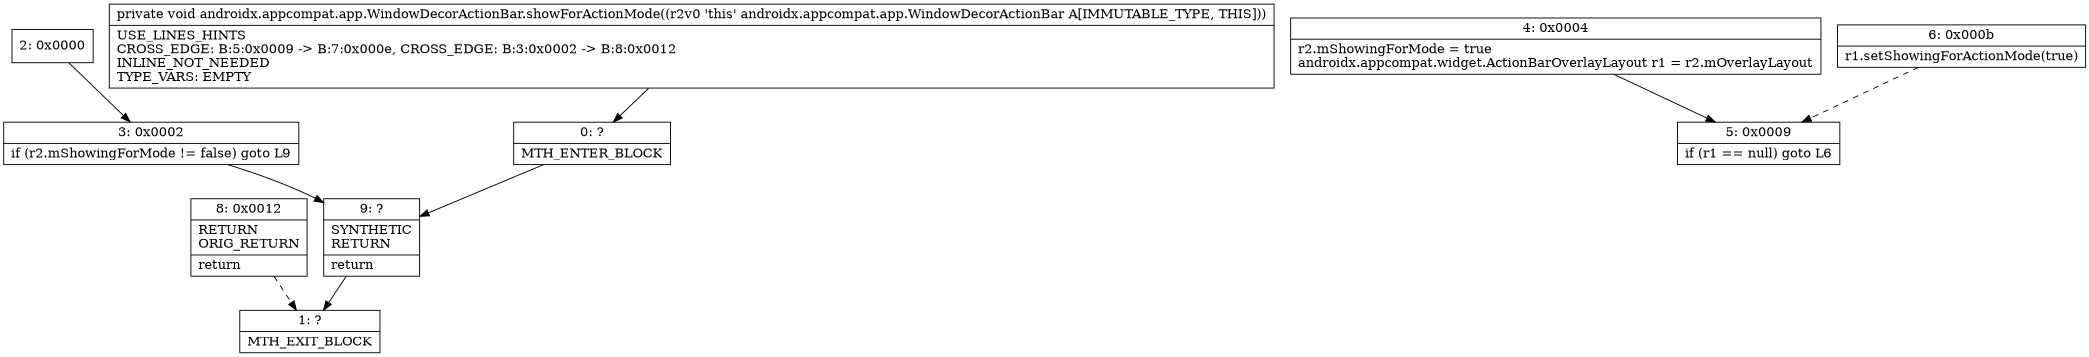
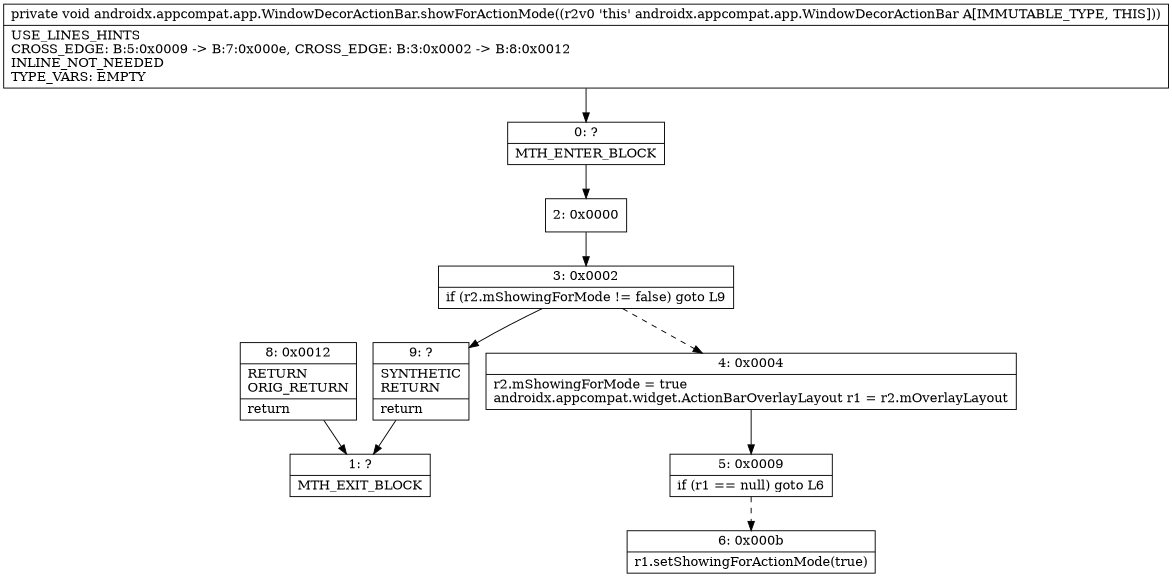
edge "6: 0x000b" -> "5: 0x0009": reversed
edge "0: ?" -> "9: ?": now "0: ?" -> "2: 0x0000"
edge "8: 0x0012" -> "1: ?": style dashed -> solid
edge "3: 0x0002" -> "4: 0x0004": added
